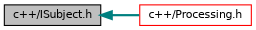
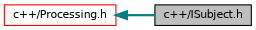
edge "c++/Processing.h" -> "c++/ISubject.h": reversed
